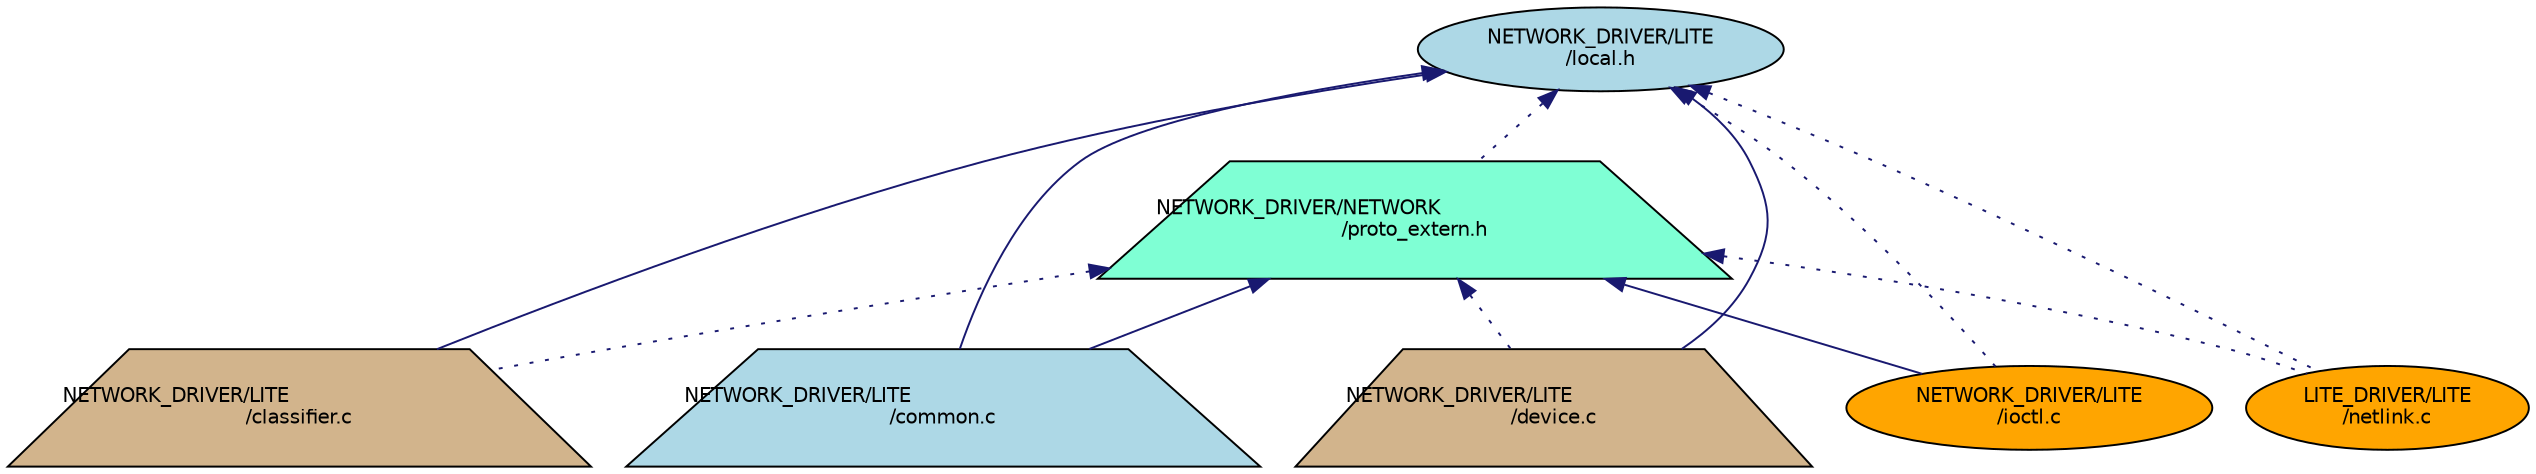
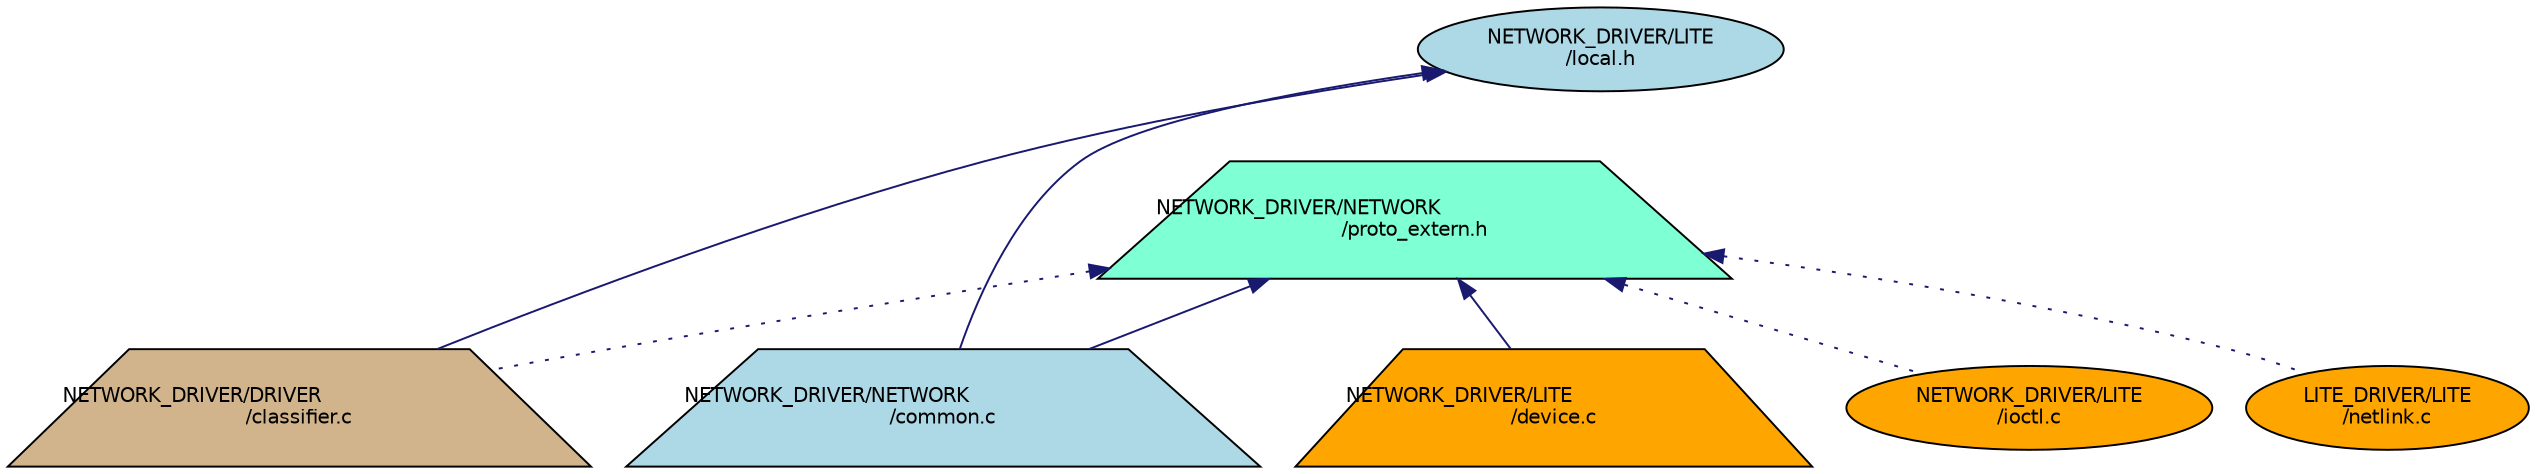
edge "NETWORK_DRIVER/NETWORK /proto_extern.h" -> "NETWORK_DRIVER/LITE /local.h": removed
edge "NETWORK_DRIVER/LITE /ioctl.c" -> "NETWORK_DRIVER/LITE /local.h": removed
edge "LITE_DRIVER/LITE /netlink.c" -> "NETWORK_DRIVER/LITE /local.h": removed
edge "NETWORK_DRIVER/LITE /device.c" -> "NETWORK_DRIVER/LITE /local.h": removed
edge "NETWORK_DRIVER/LITE /device.c" -> "NETWORK_DRIVER/NETWORK /proto_extern.h": style dotted -> solid
edge "NETWORK_DRIVER/LITE /ioctl.c" -> "NETWORK_DRIVER/NETWORK /proto_extern.h": style solid -> dotted
node "NETWORK_DRIVER/LITE /classifier.c": label "NETWORK_DRIVER/LITE /classifier.c" -> "NETWORK_DRIVER/DRIVER /classifier.c"
node "NETWORK_DRIVER/LITE /common.c": label "NETWORK_DRIVER/LITE /common.c" -> "NETWORK_DRIVER/NETWORK /common.c"
node "NETWORK_DRIVER/LITE /device.c": fillcolor tan -> orange
